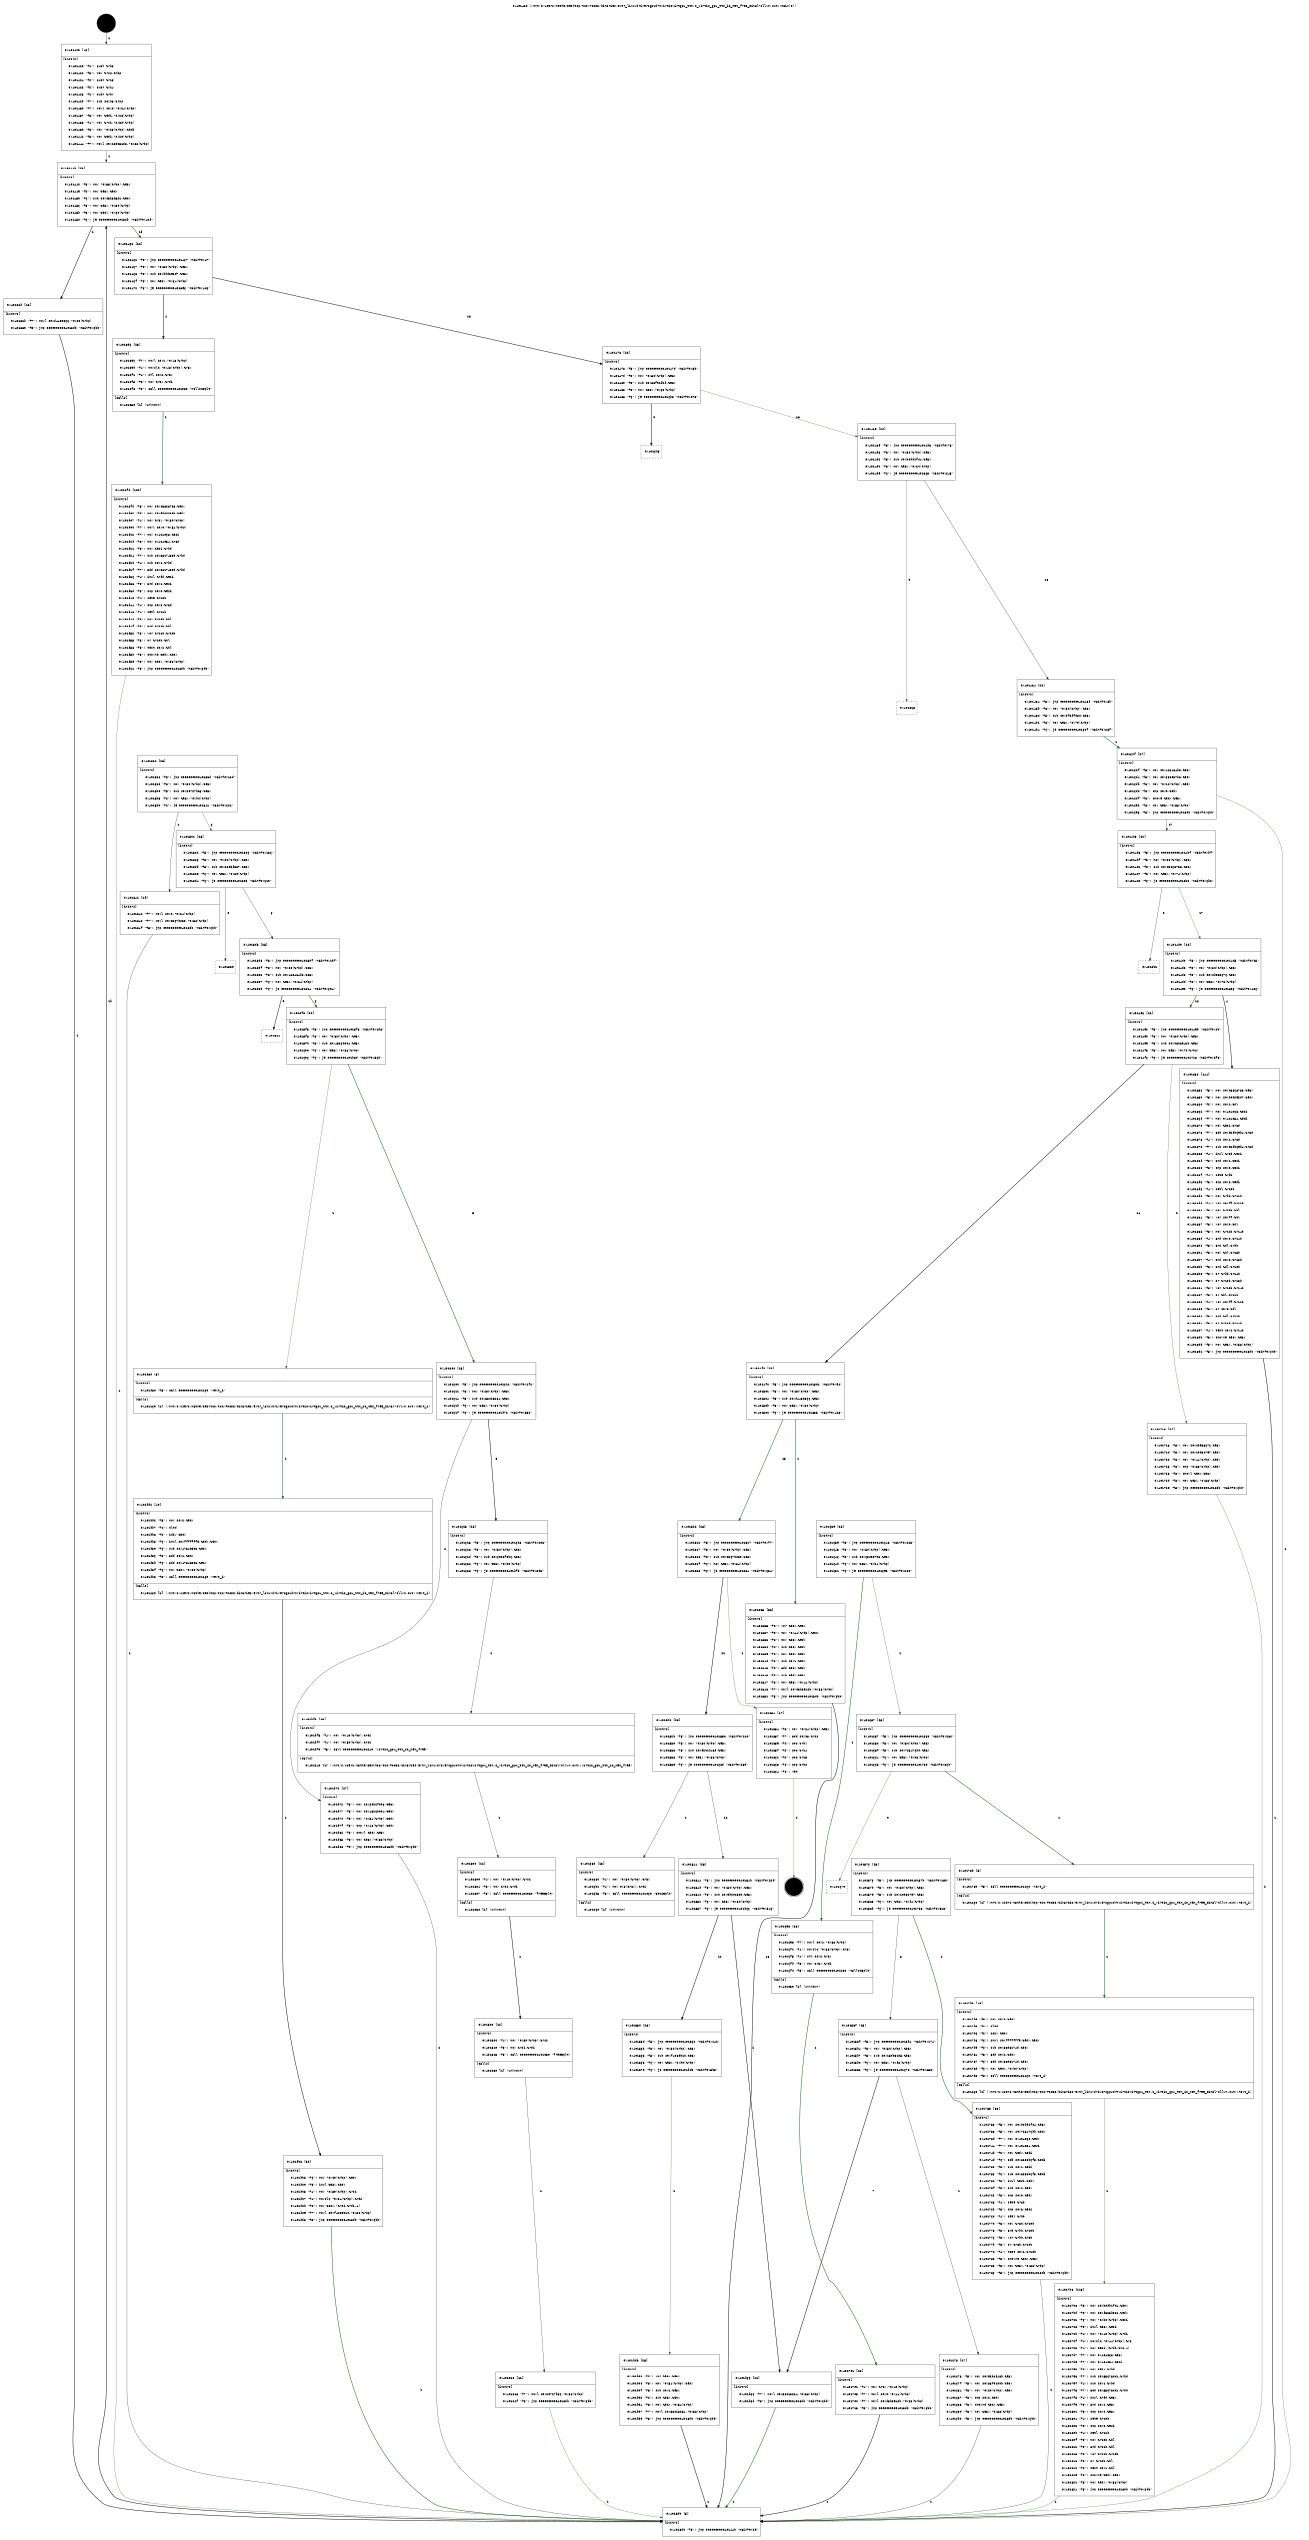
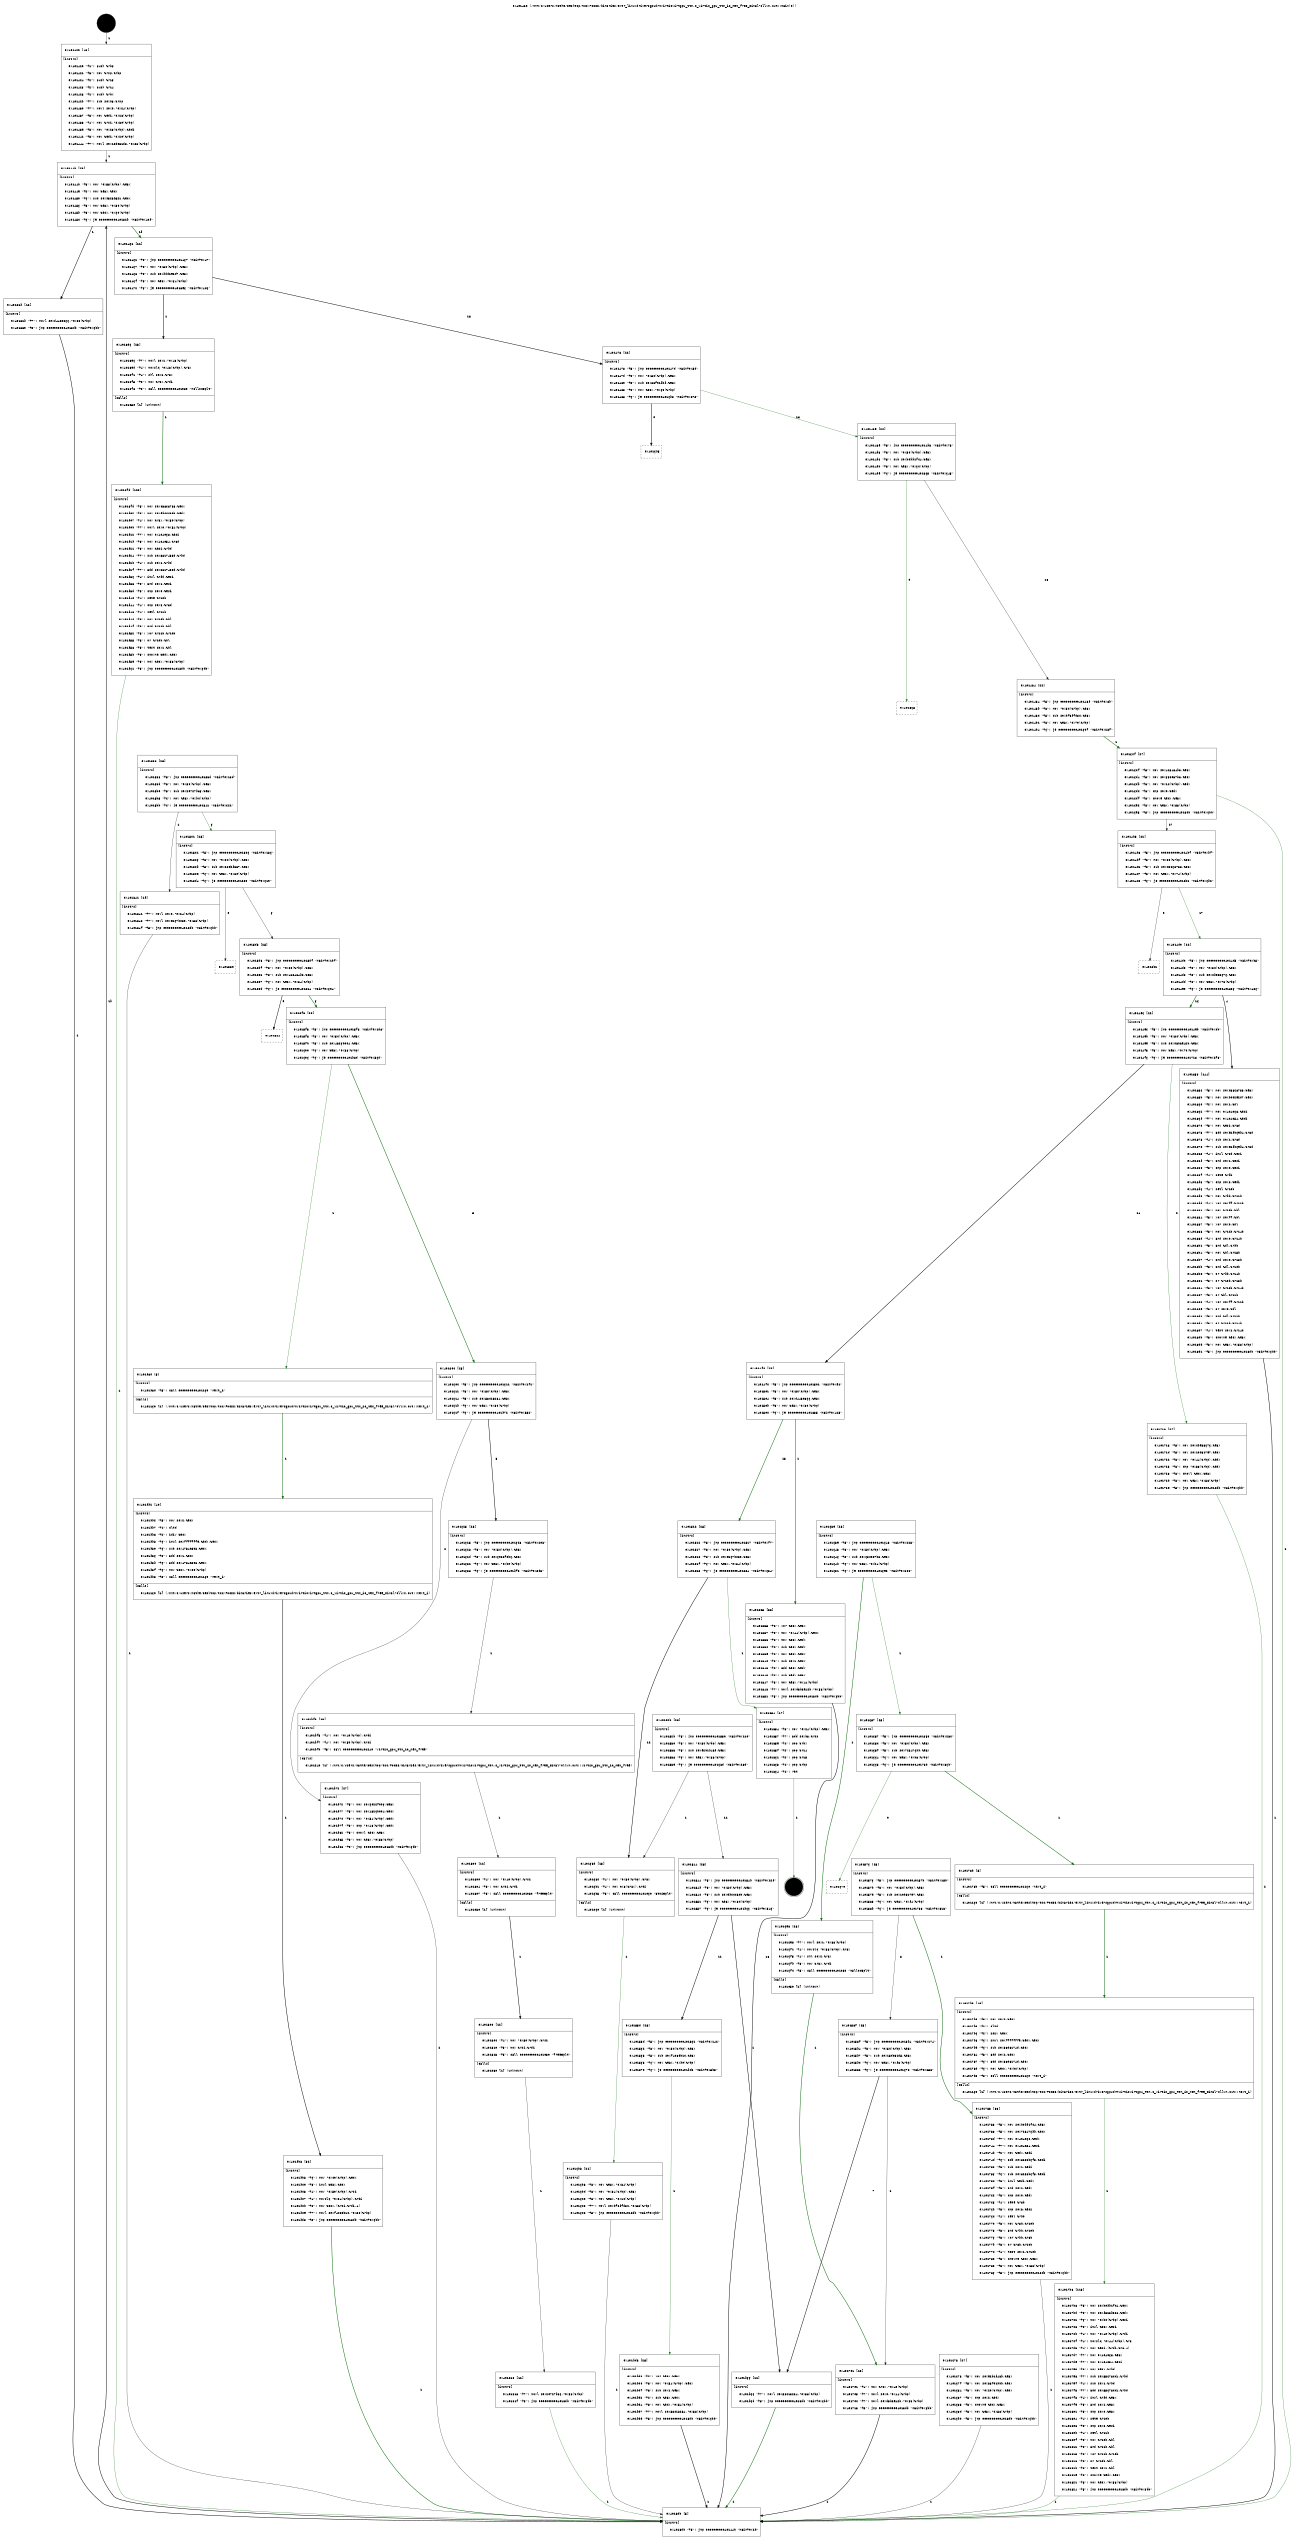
edge "0x401512 [25]" -> "0x40152b [25]": now "0x401512 [25]" -> "0x4016ad [13]"
node "0x4016ba [21]": added
edge "0x40158f [25]" -> "0x40167a [27]": now "0x40158f [25]" -> "0x401701 [23]"
